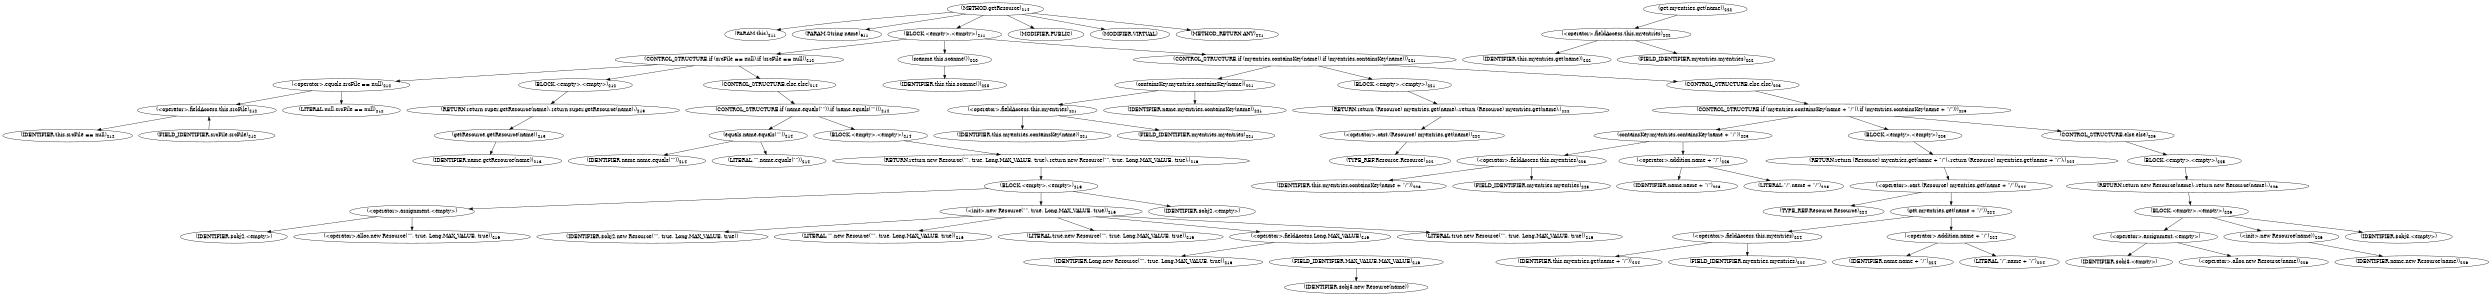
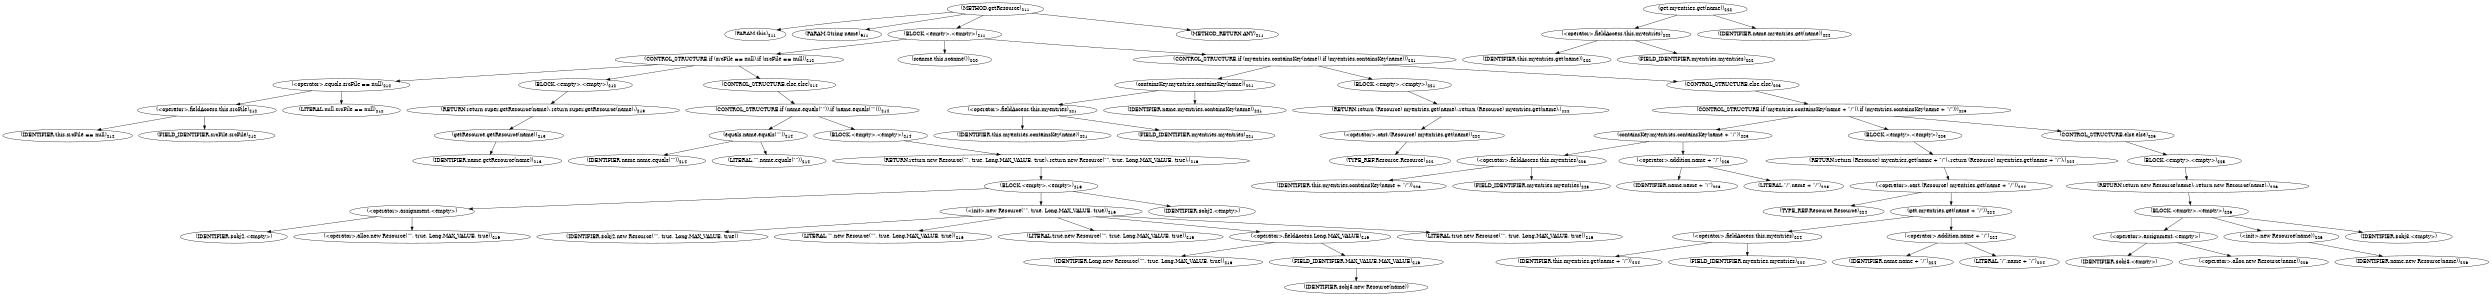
node "(METHOD,getResource)": text "214" -> "211"
node "(MODIFIER,PUBLIC)": removed
node "(MODIFIER,VIRTUAL)": removed
node "(METHOD_RETURN,ANY)": text "241" -> "211"
node "(IDENTIFIER,name,myentries.get(name))": added
node "(IDENTIFIER,this,this.scanme())": removed
edge "(FIELD_IDENTIFIER,srcFile,srcFile)" -> "(<operator>.fieldAccess,this.srcFile)": reversed
edge "(<operator>.fieldAccess,Long.MAX_VALUE)" -> "(FIELD_IDENTIFIER,MAX_VALUE,MAX_VALUE)": added
